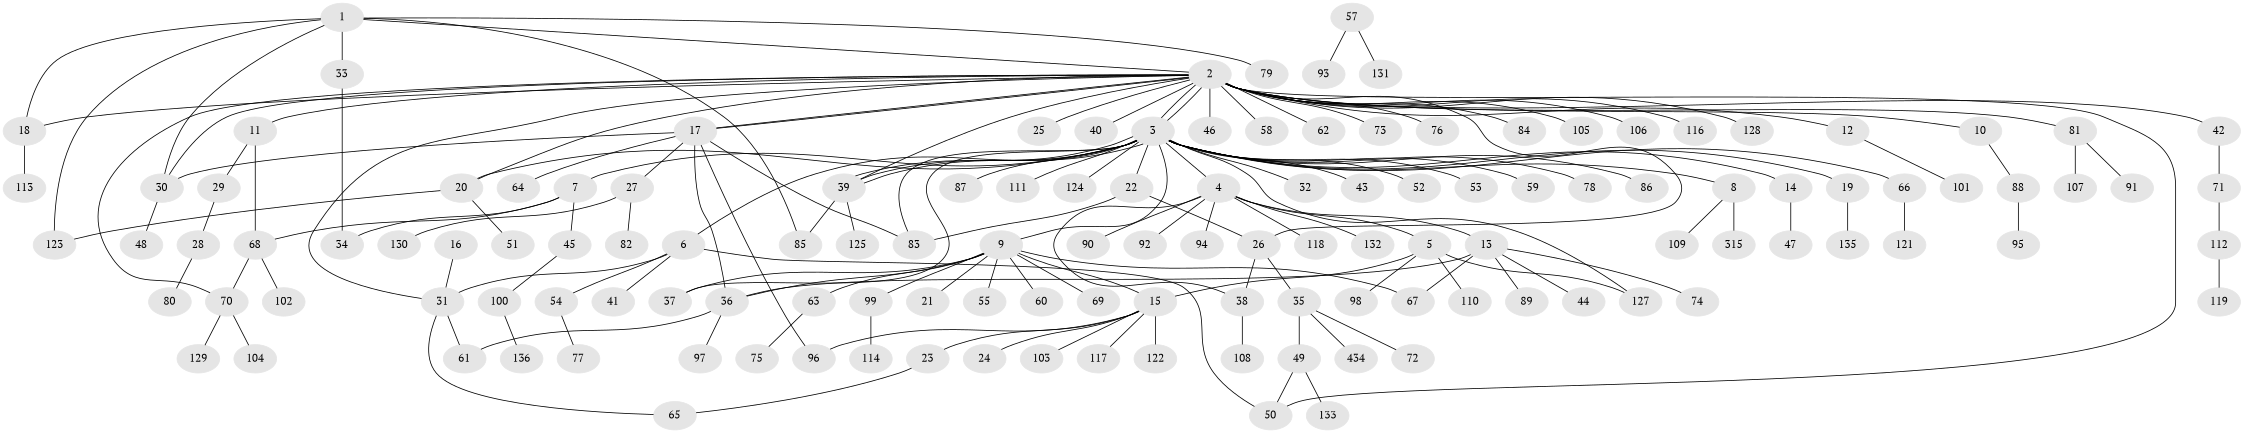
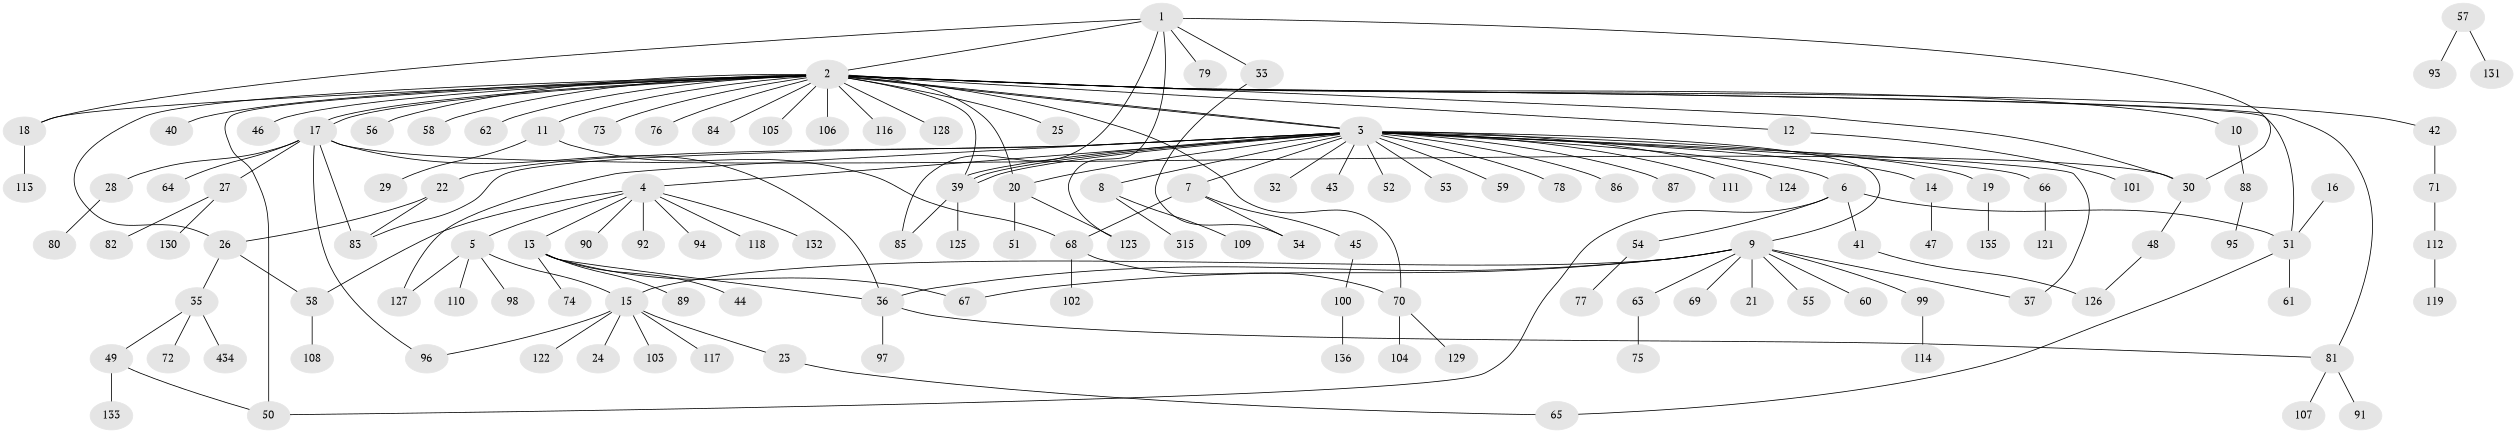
node "56": added
edge "29" -- "28": now "17" -- "28"
node "126": added
edge "36" -- "61": now "36" -- "81"
